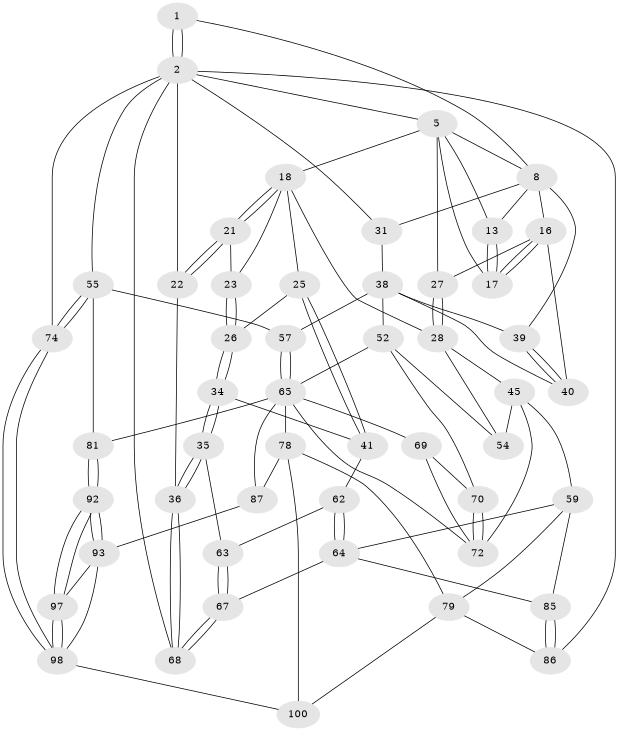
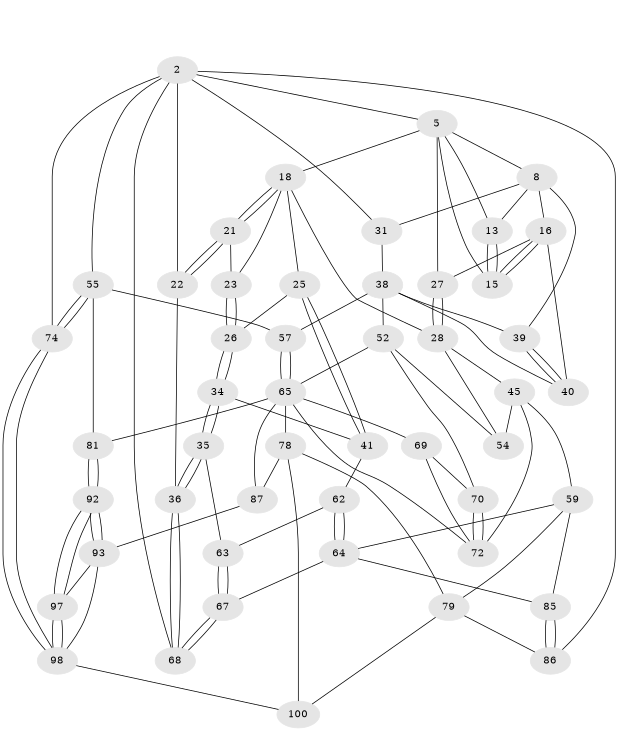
node "1": removed
node "17": label "17" -> "15"
